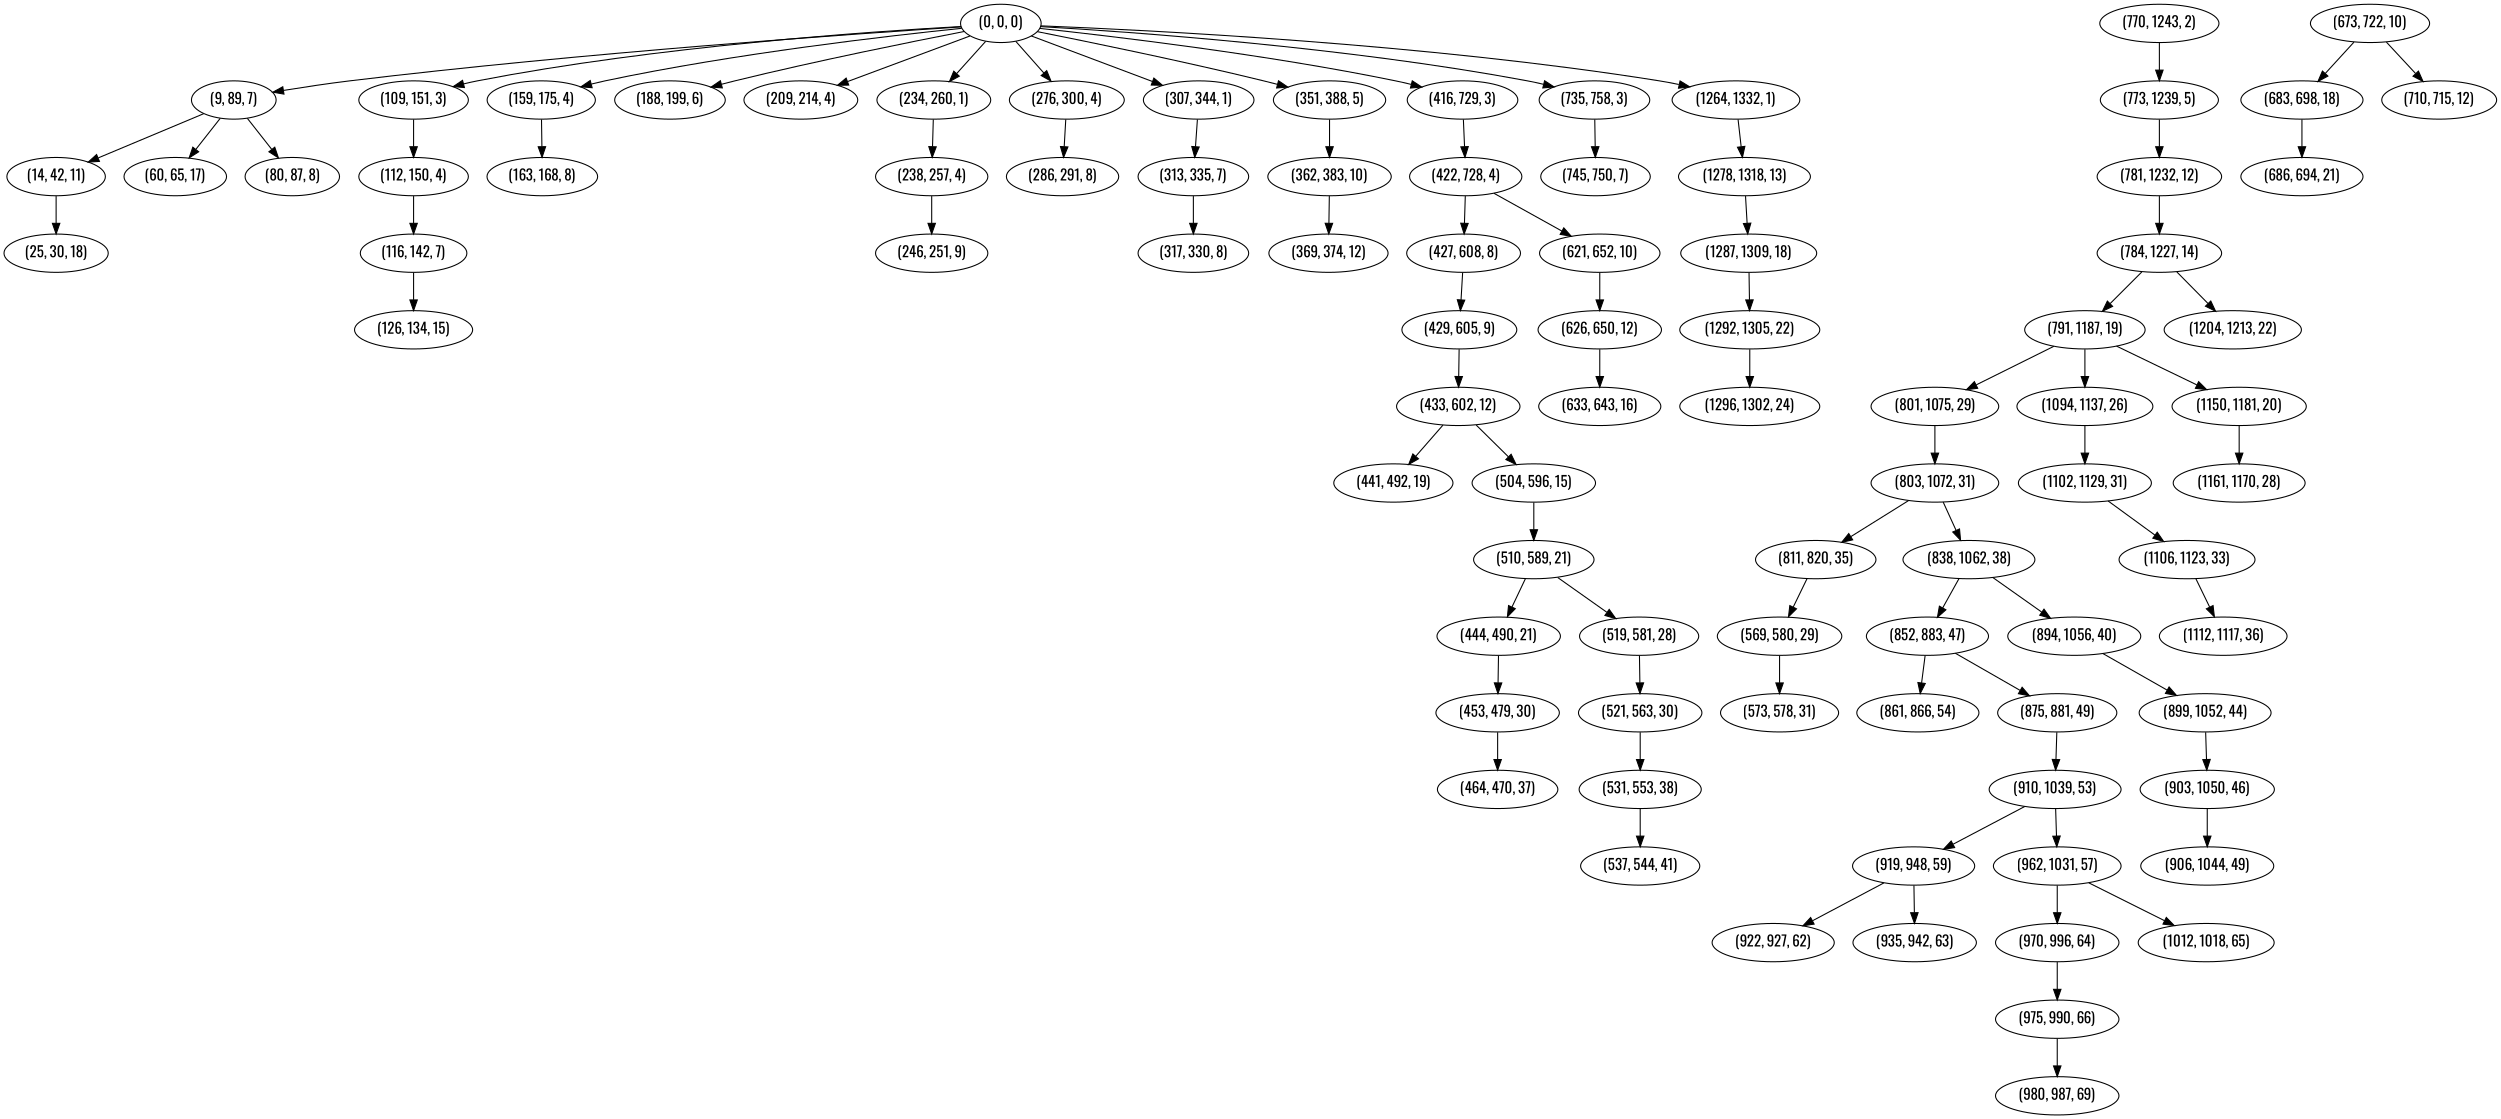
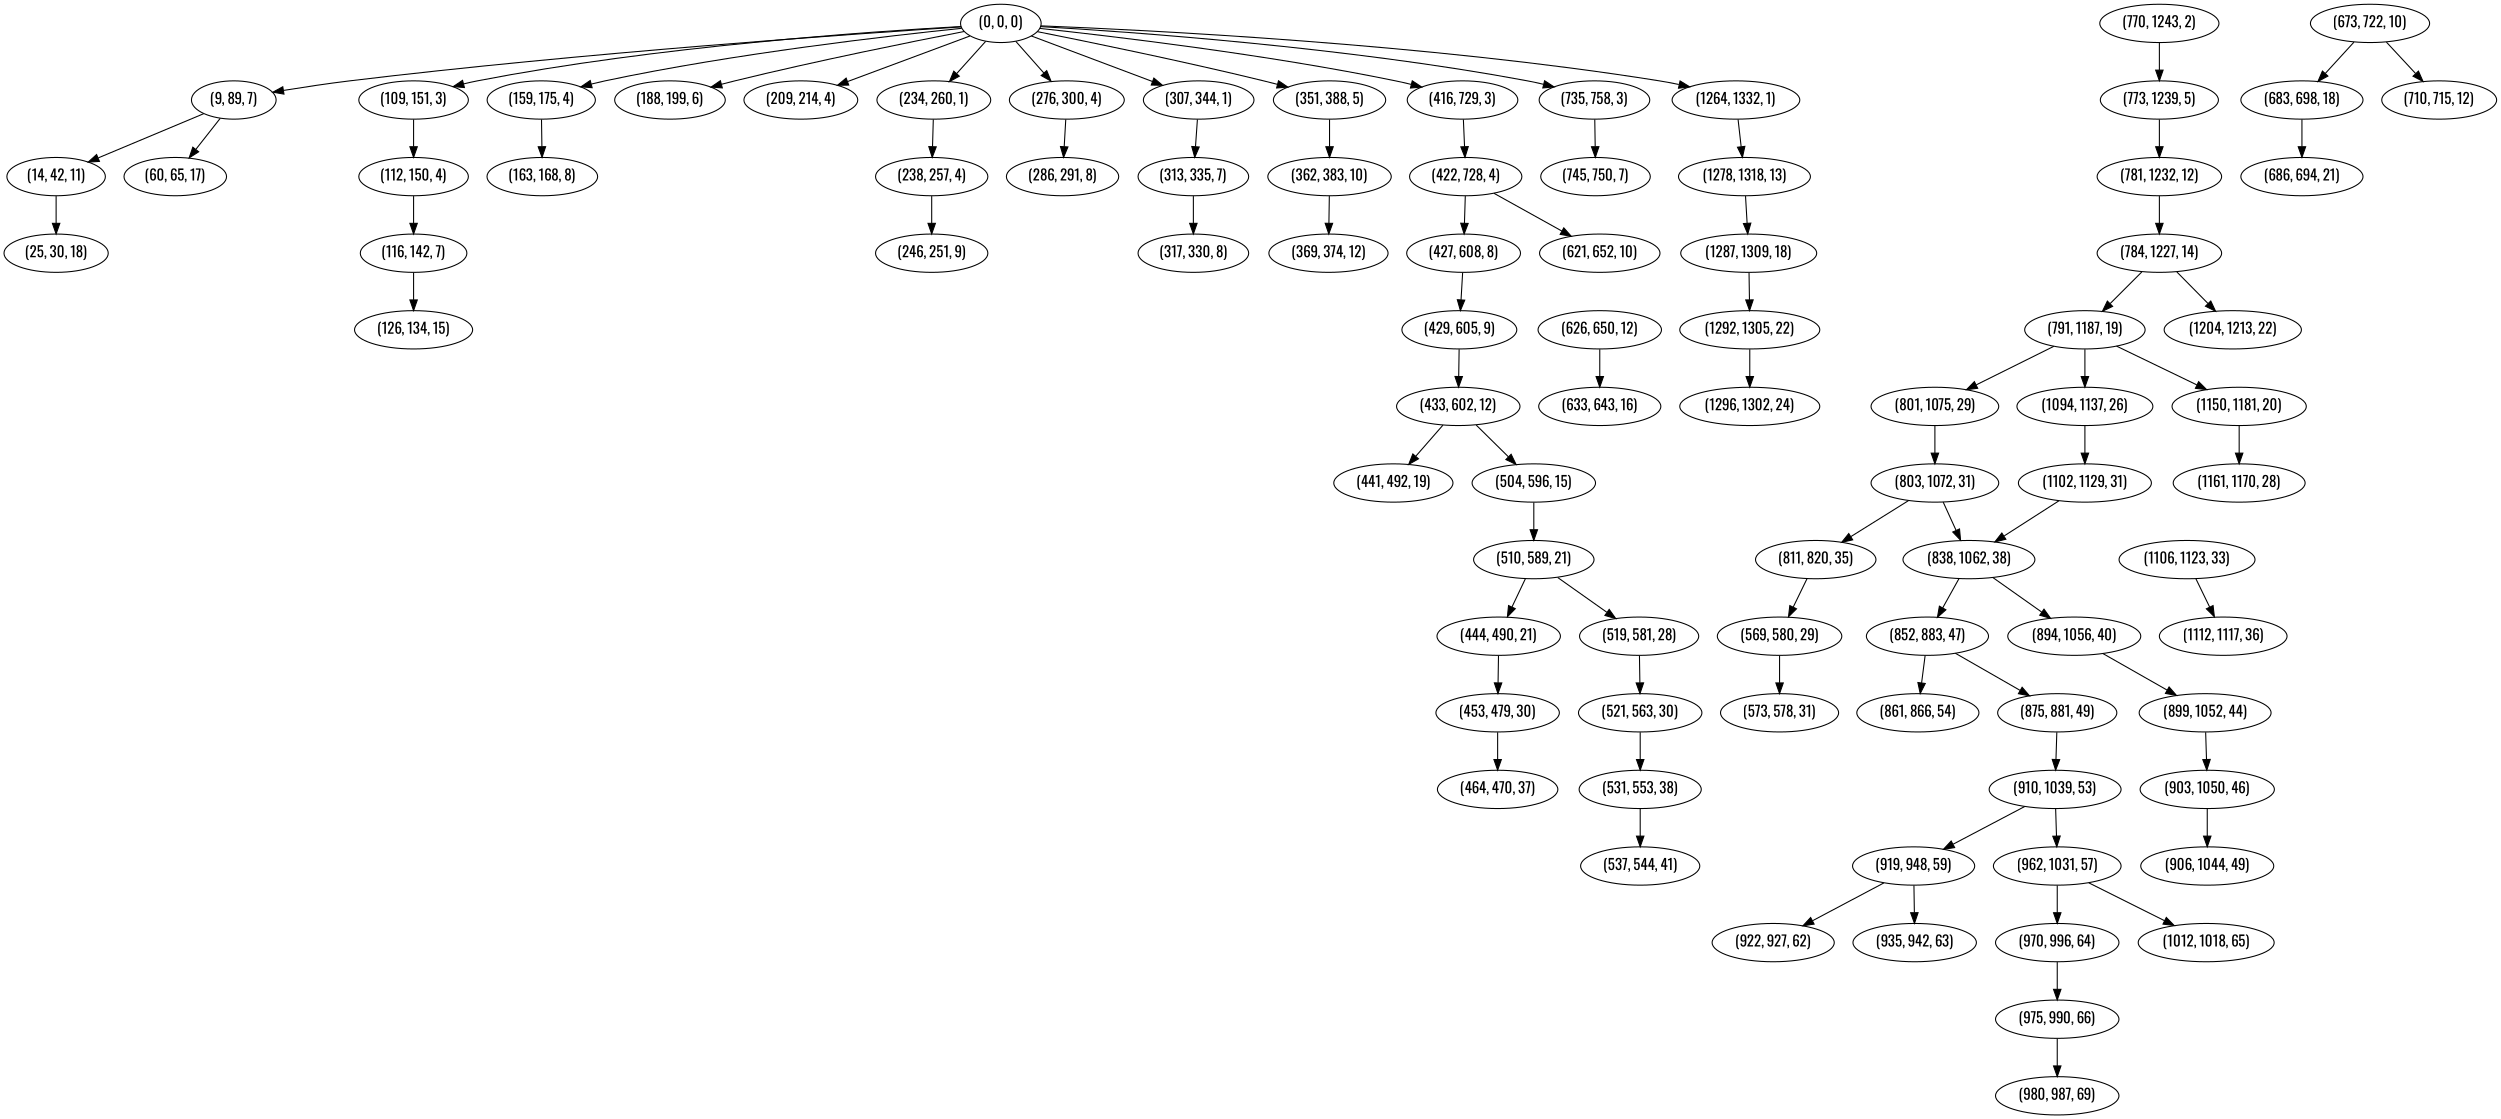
node "(80, 87, 8)": removed
edge "(621, 652, 10)" -> "(626, 650, 12)": removed
edge "(1102, 1129, 31)" -> "(1106, 1123, 33)": now "(1102, 1129, 31)" -> "(838, 1062, 38)"
